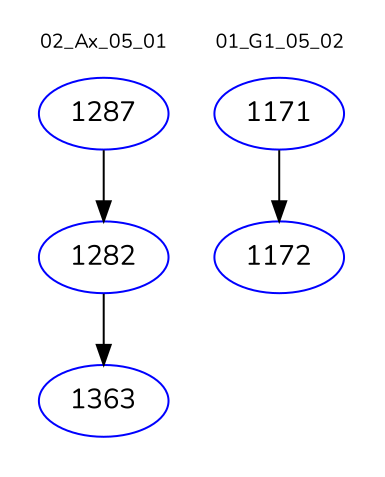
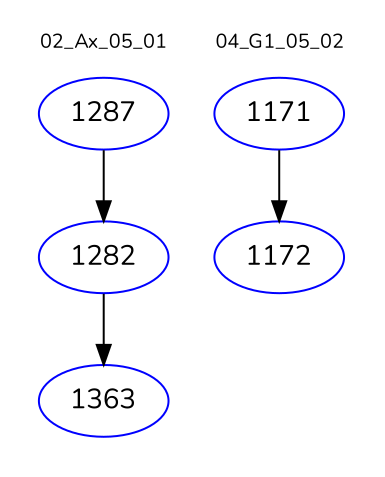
cluster "01_G1_05_02": label "01_G1_05_02" -> "04_G1_05_02"
